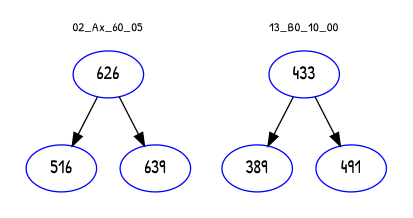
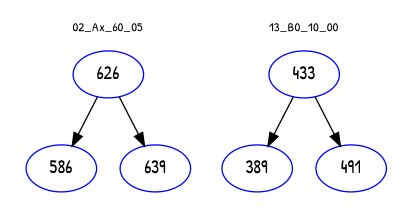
node "516": label "516" -> "586"
